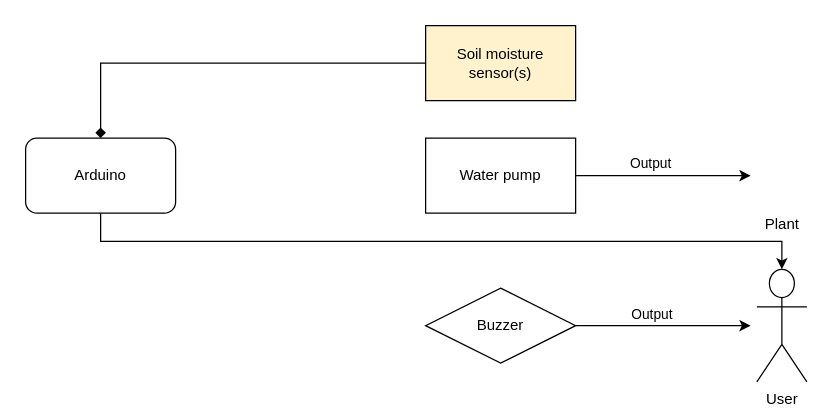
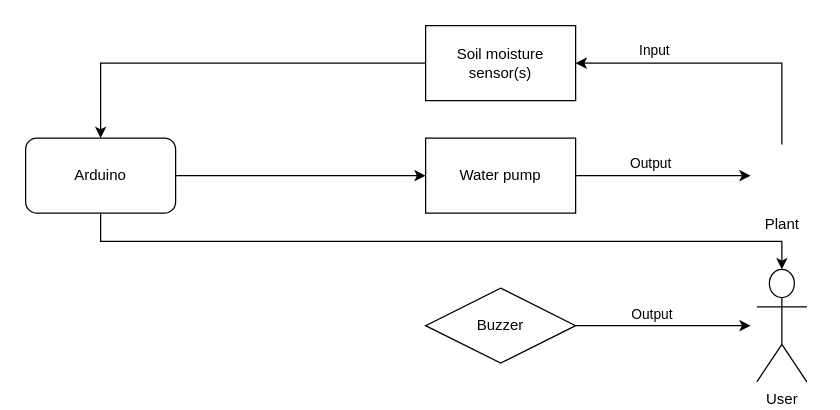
node "Soil moisture sensor(s)": fillcolor #fff2cc -> #ffffff
edge "Plant" -> "Soil moisture sensor(s)": added, label "Input"
edge "Soil moisture sensor(s)" -> "Arduino": arrowhead diamond -> classic
edge "Arduino" -> "Water pump": added
